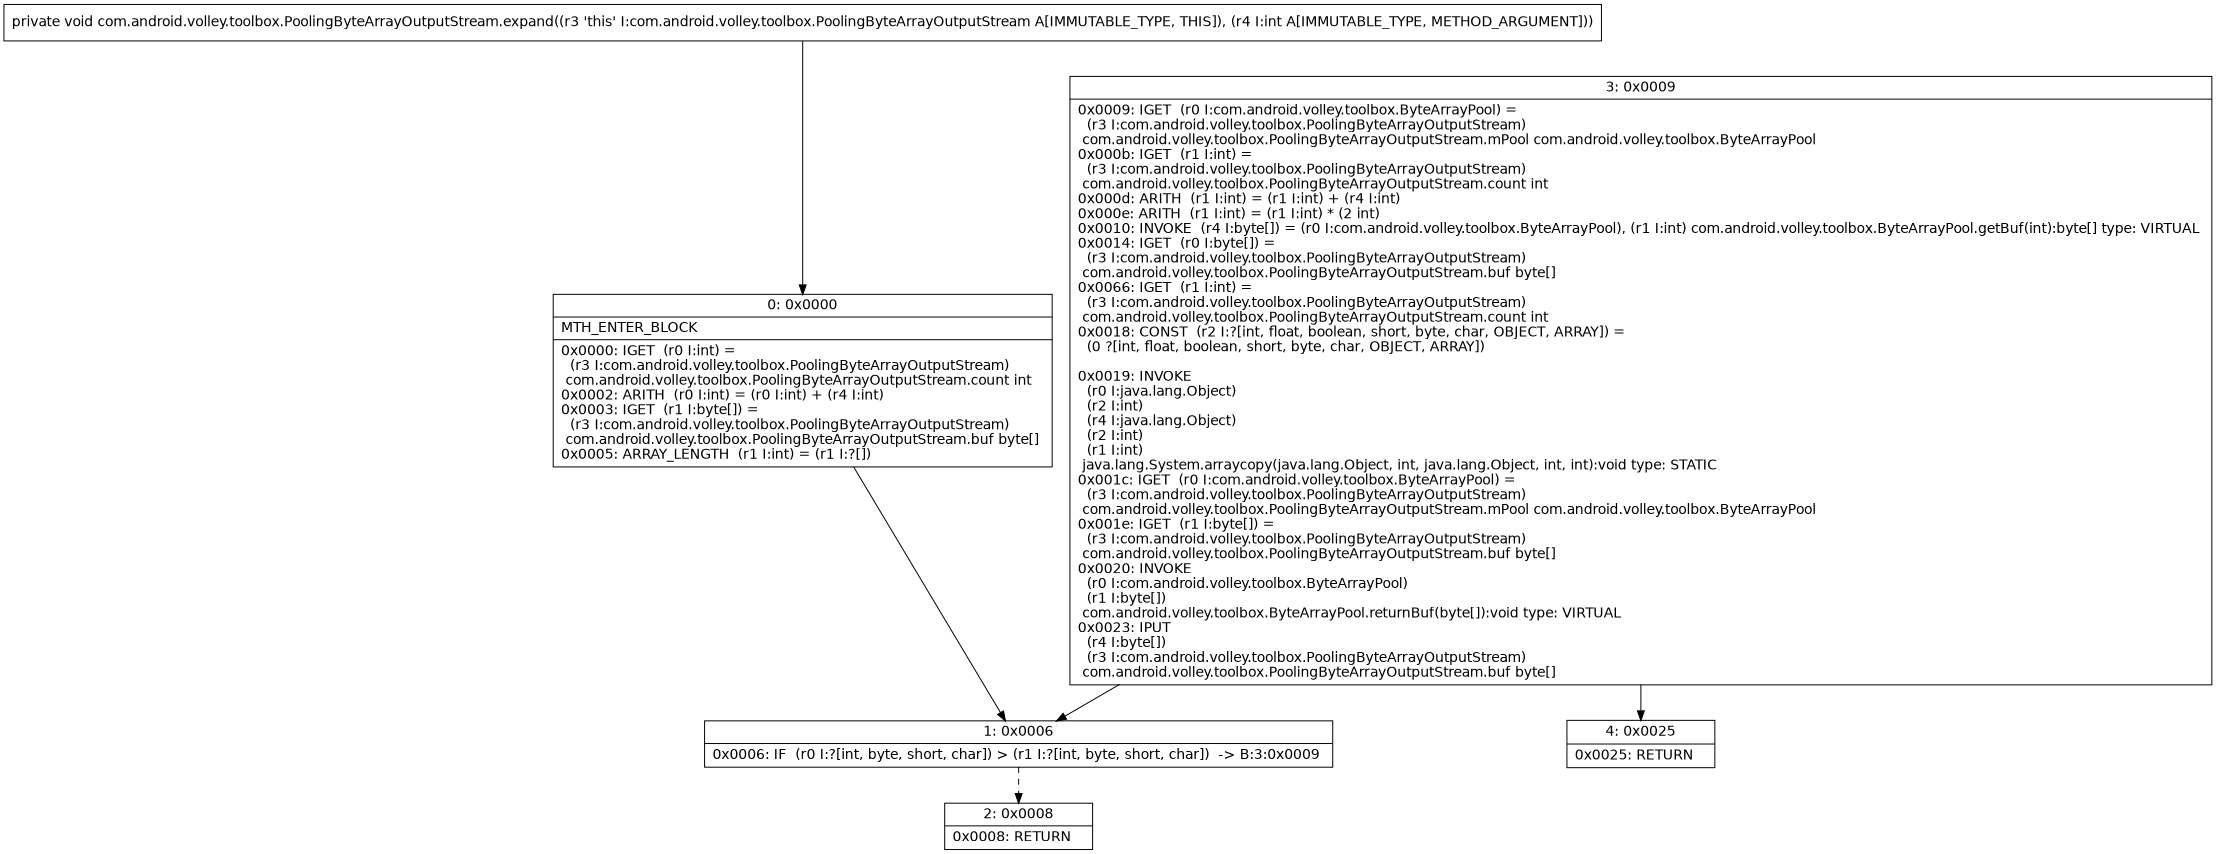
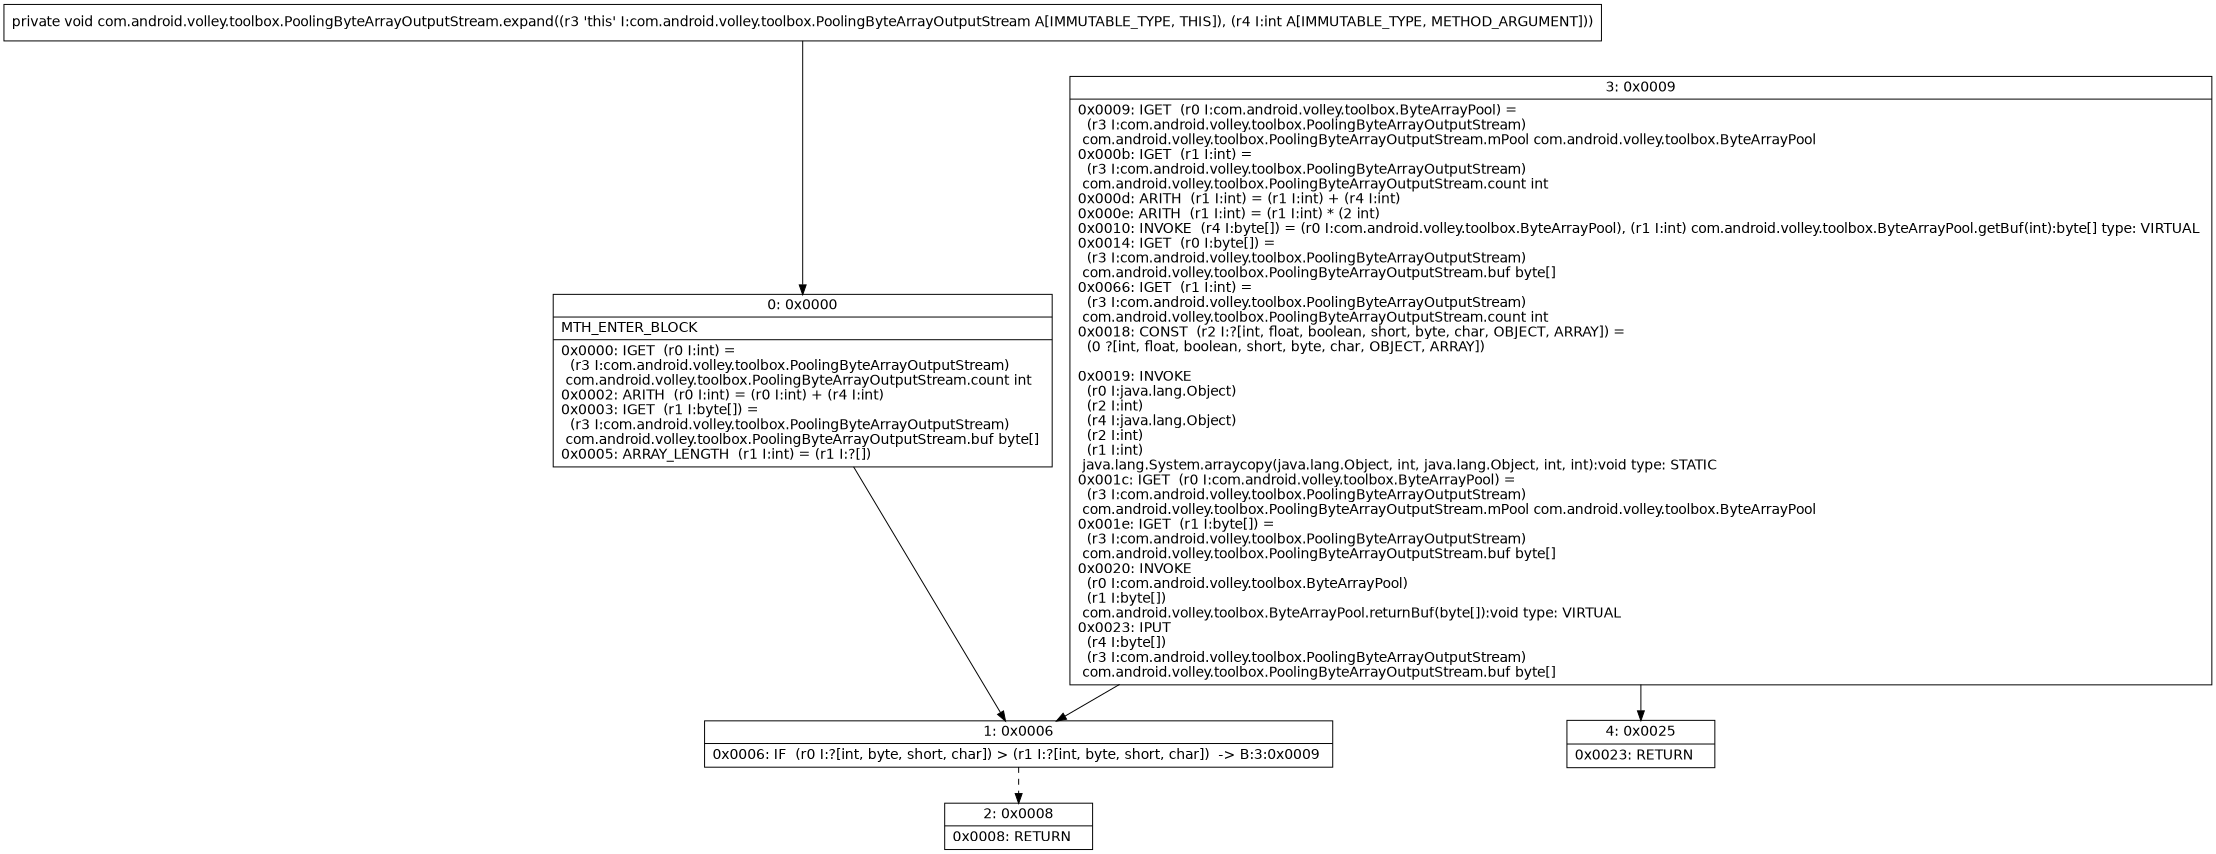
node "4: 0x0025": text "0x0025: RETURN" -> "0x0023: RETURN"
